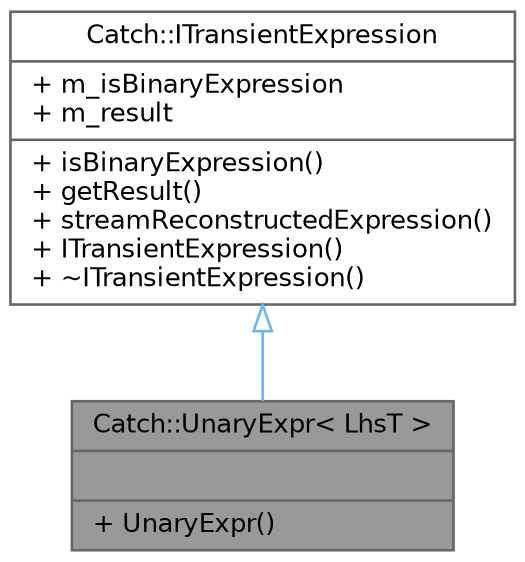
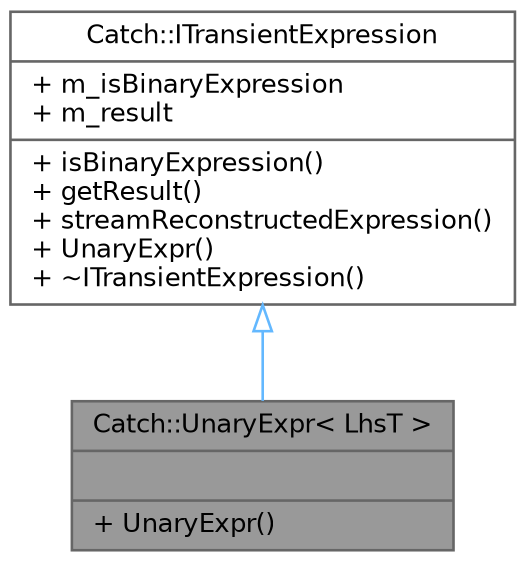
node "Catch::ITransientExpression": text "+ ITransientExpression()" -> "+ UnaryExpr()"
